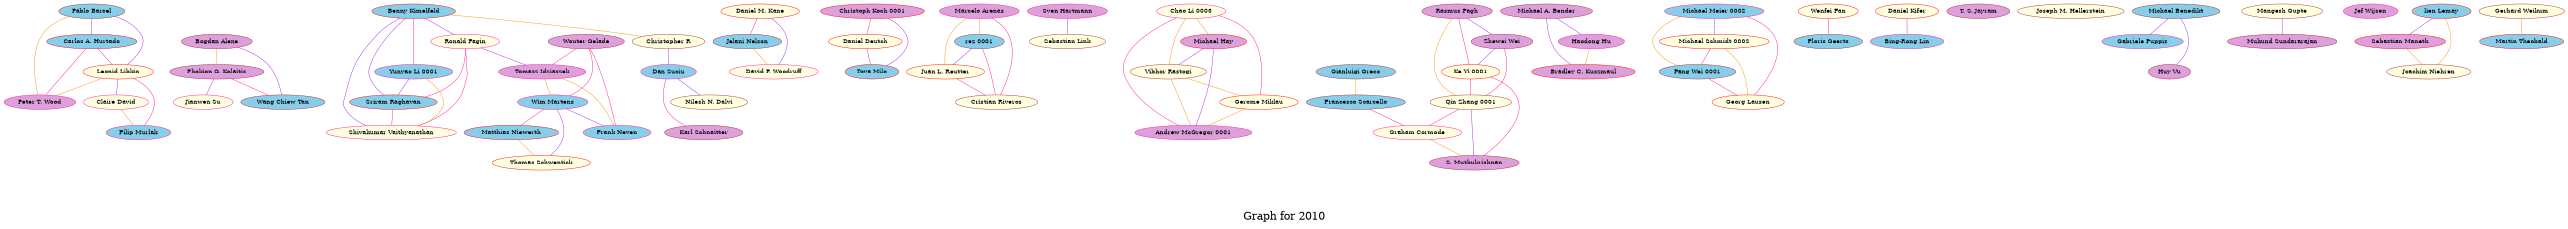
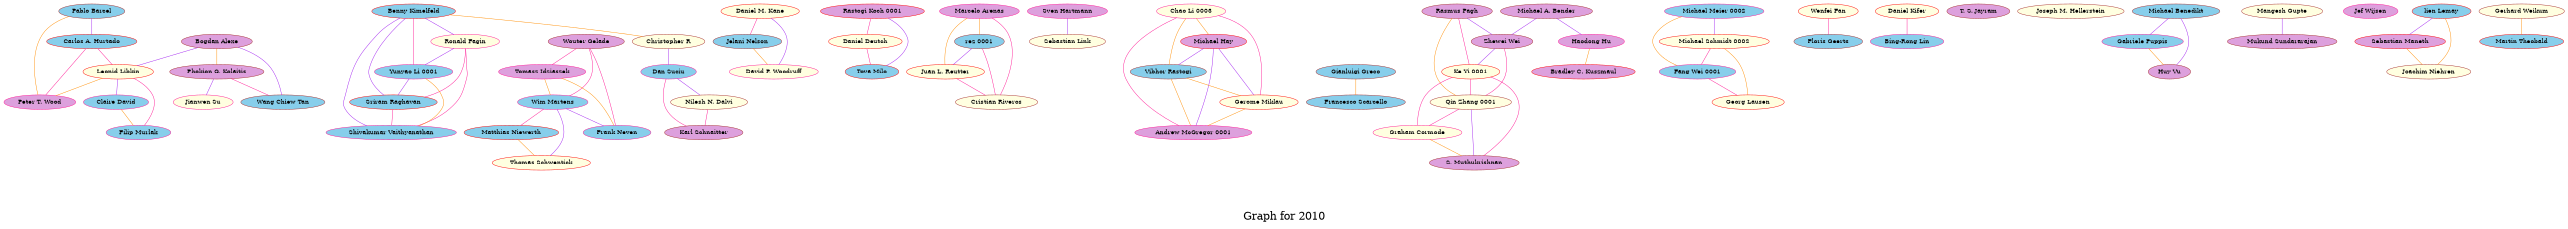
node "Christoph Koch 0001": label "Christoph Koch 0001" -> "Rastogi Koch 0001"
edge "Pablo Barcel" -- "Leonid Libkin": now "Bogdan Alexe" -- "Leonid Libkin"
edge "Michael A. Bender" -- "Bradley C. Kuszmaul": now "Michael A. Bender" -- "Zhewei Wei"
edge "Michael Meier 0002" -- "Georg Lausen": removed
edge "Ronald Fagin" -- "Tomasz Idziaszek": now "Ronald Fagin" -- "Yunyao Li 0001"
edge "Gabriele Puppis" -- "Huy Vu": added
node "Vibhor Rastogi": fillcolor lightyellow -> skyblue
edge "Michael Hay" -- "Gerome Miklau": added
node "Fang Wei 0001": color brown -> deeppink
node "Claire David": fillcolor lightyellow -> skyblue
edge "Nilesh N. Dalvi" -- "Karl Schnaitter": added
edge "Francesco Scarcello" -- "Graham Cormode": now "Ke Yi 0001" -- "Graham Cormode"
node "Shivakumar Vaithyanathan": fillcolor lightyellow -> skyblue
